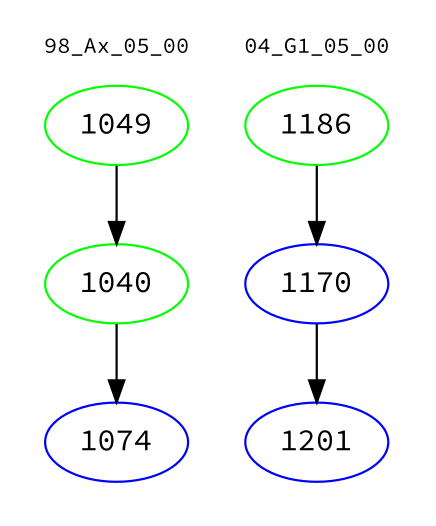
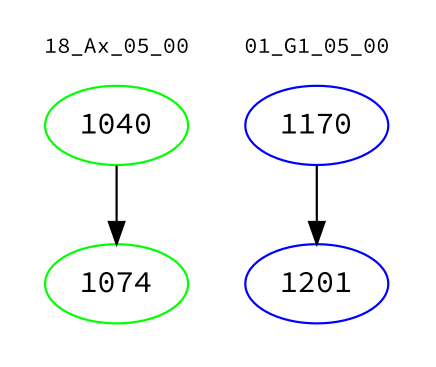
cluster "98_Ax_05_00": label "98_Ax_05_00" -> "18_Ax_05_00"
cluster "04_G1_05_00": label "04_G1_05_00" -> "01_G1_05_00"
node "1049": removed
node "1186": removed
node "1074": color blue -> green
